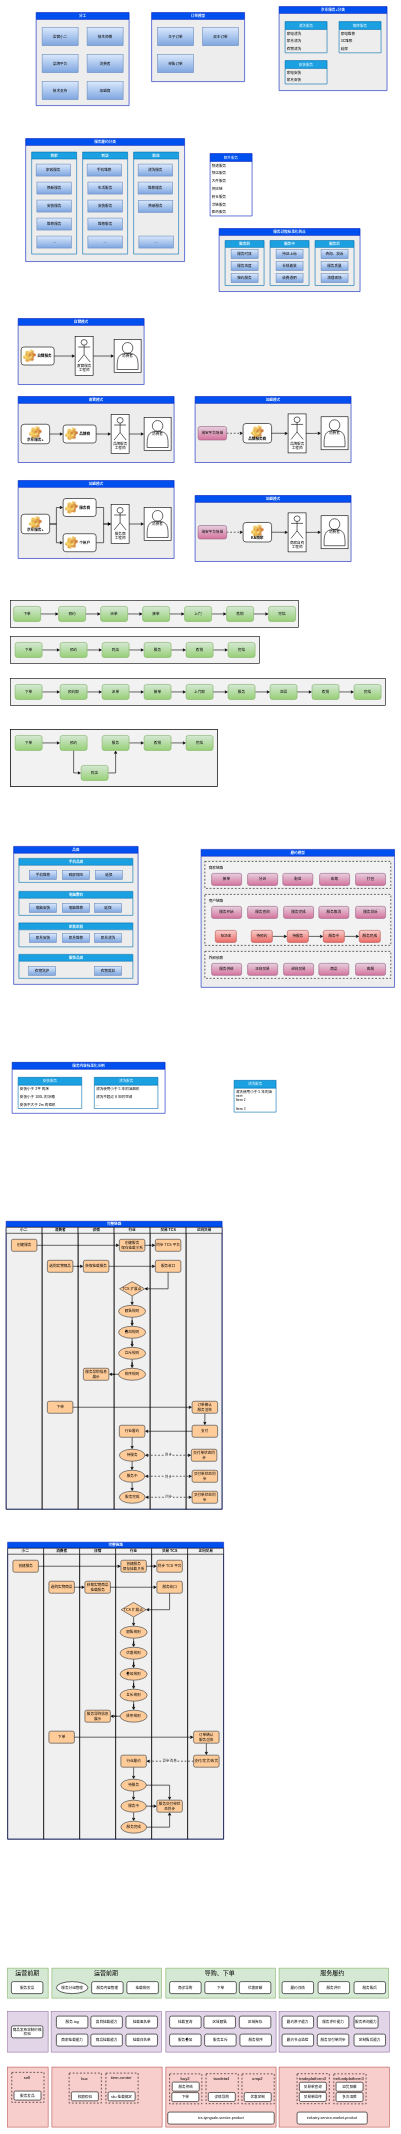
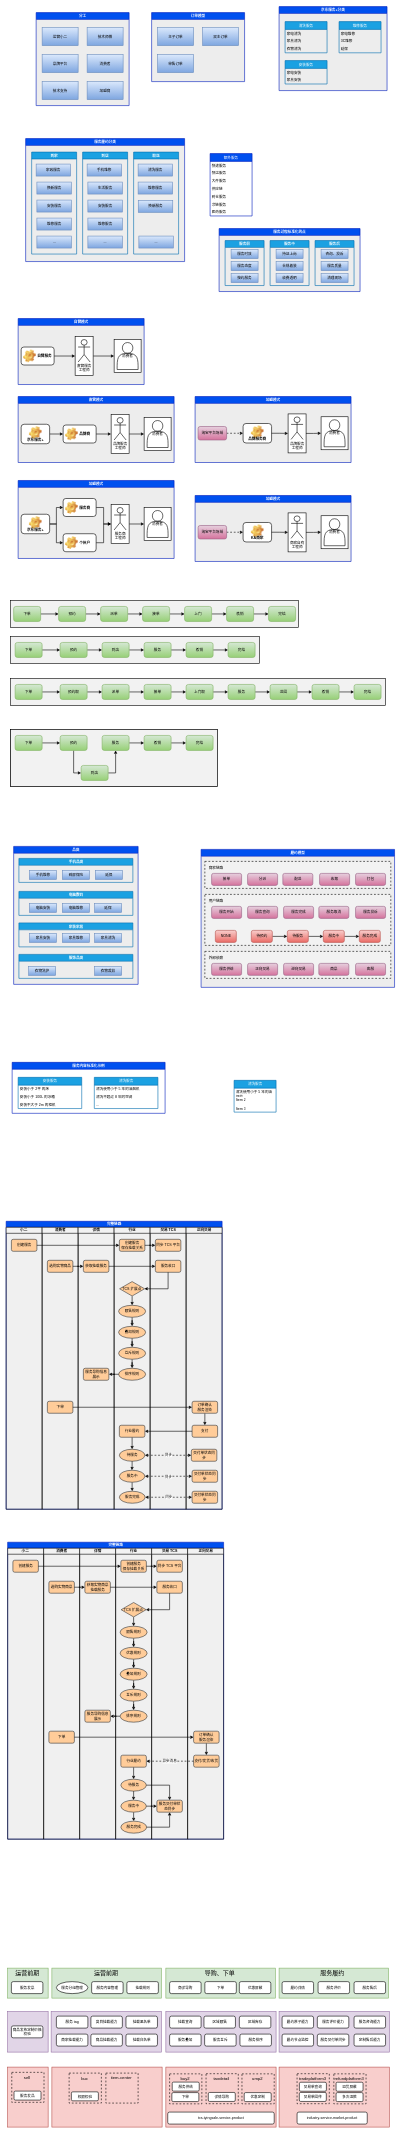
node "服务咨询能力": size 24x12 -> 32x12
node "sku 挂载绑定": removed
